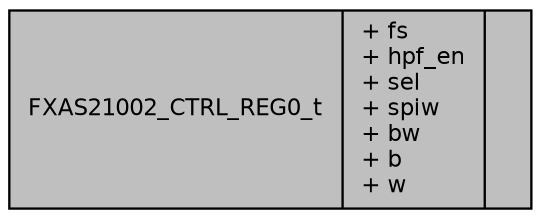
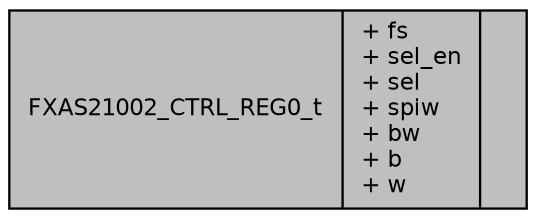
node "FXAS21002_CTRL_REG0_t": text "+ hpf_en" -> "+ sel_en"
